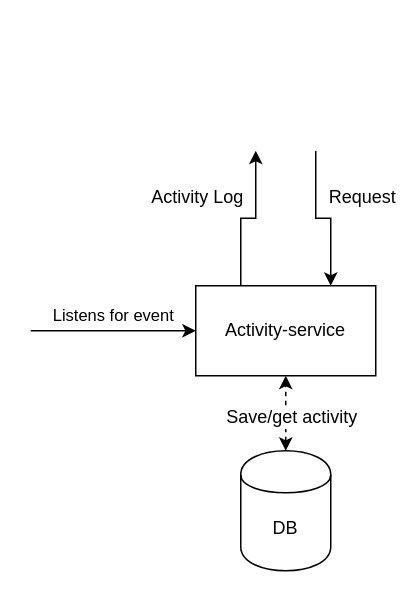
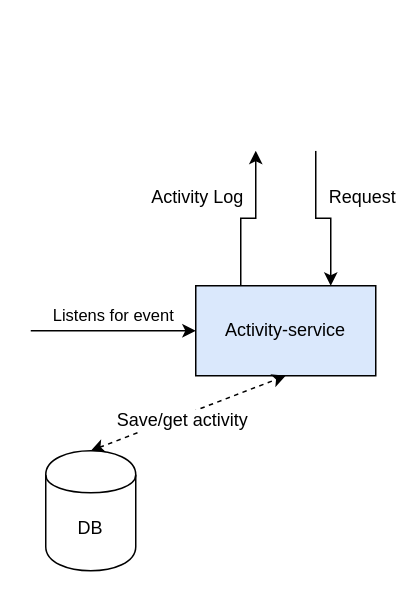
node "Activity-service": fillcolor #ffffff -> #dae8fc
node "DB": moved (286, 511) -> (91, 511)
